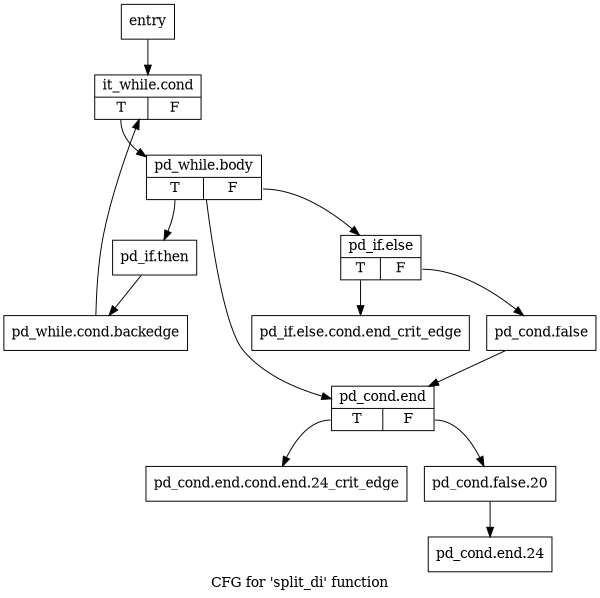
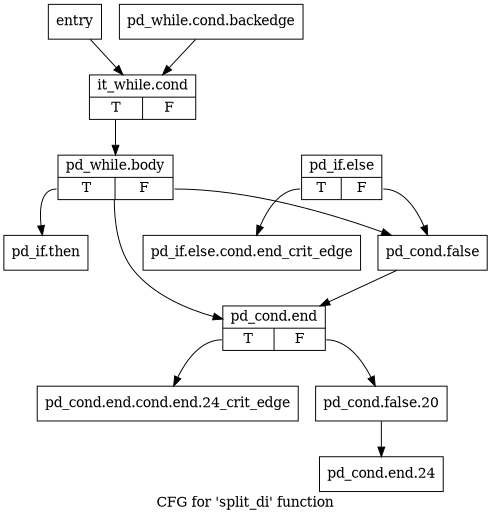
edge "pd_while.body" -> "pd_if.else": now "pd_while.body" -> "pd_cond.false"
edge "pd_if.then" -> "pd_while.cond.backedge": removed
